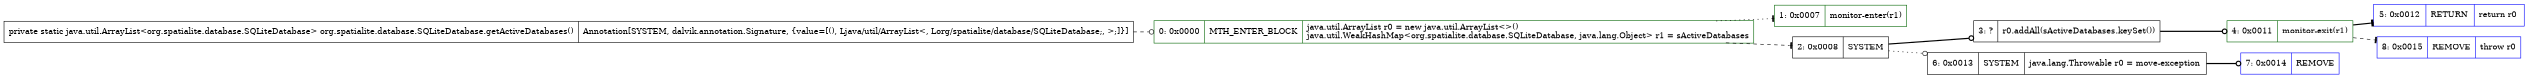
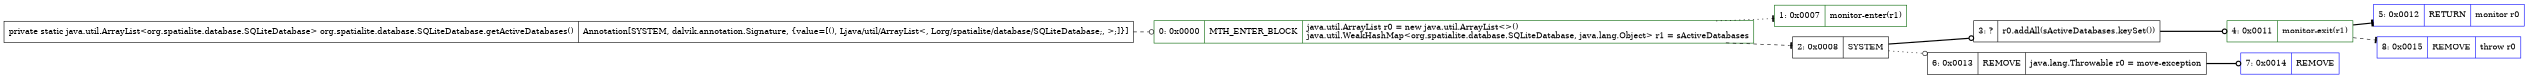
node "5: 0x0012": text "return r0" -> "monitor r0"
node "6: 0x0013": text "SYSTEM" -> "REMOVE"
